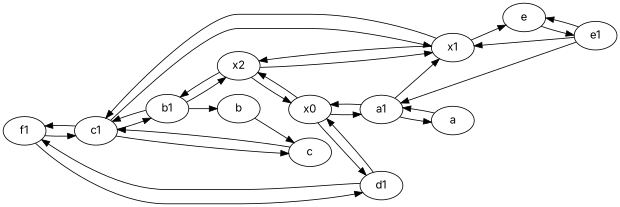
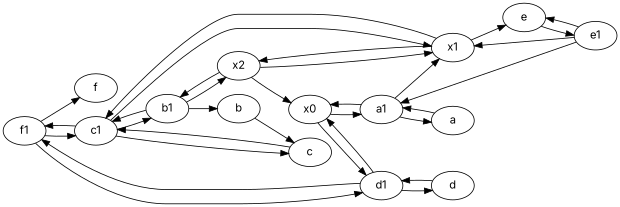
edge "x0" -> "x2": removed
node "f": added
node "d": added
